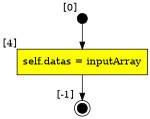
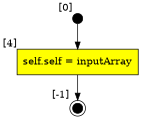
node "self.datas = inputArray [4]": label "self.datas = inputArray [4]" -> "self.self = inputArray [4]"
